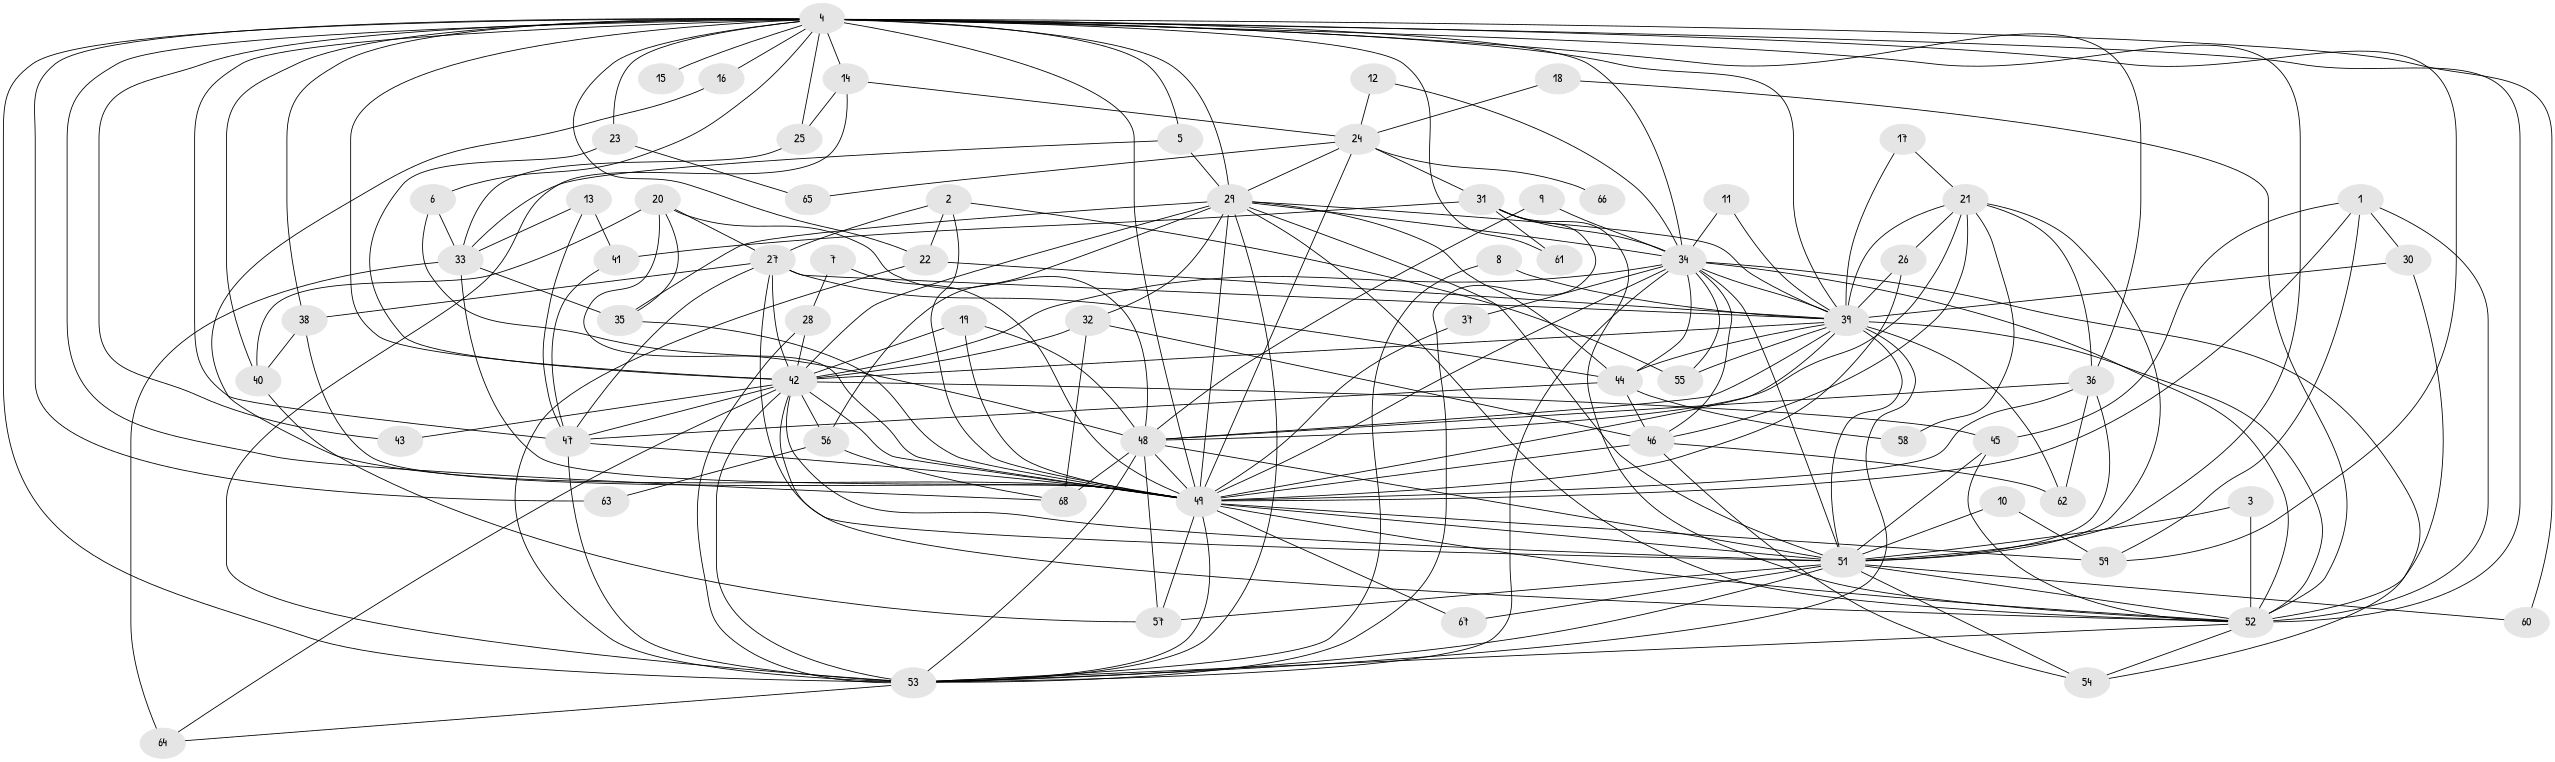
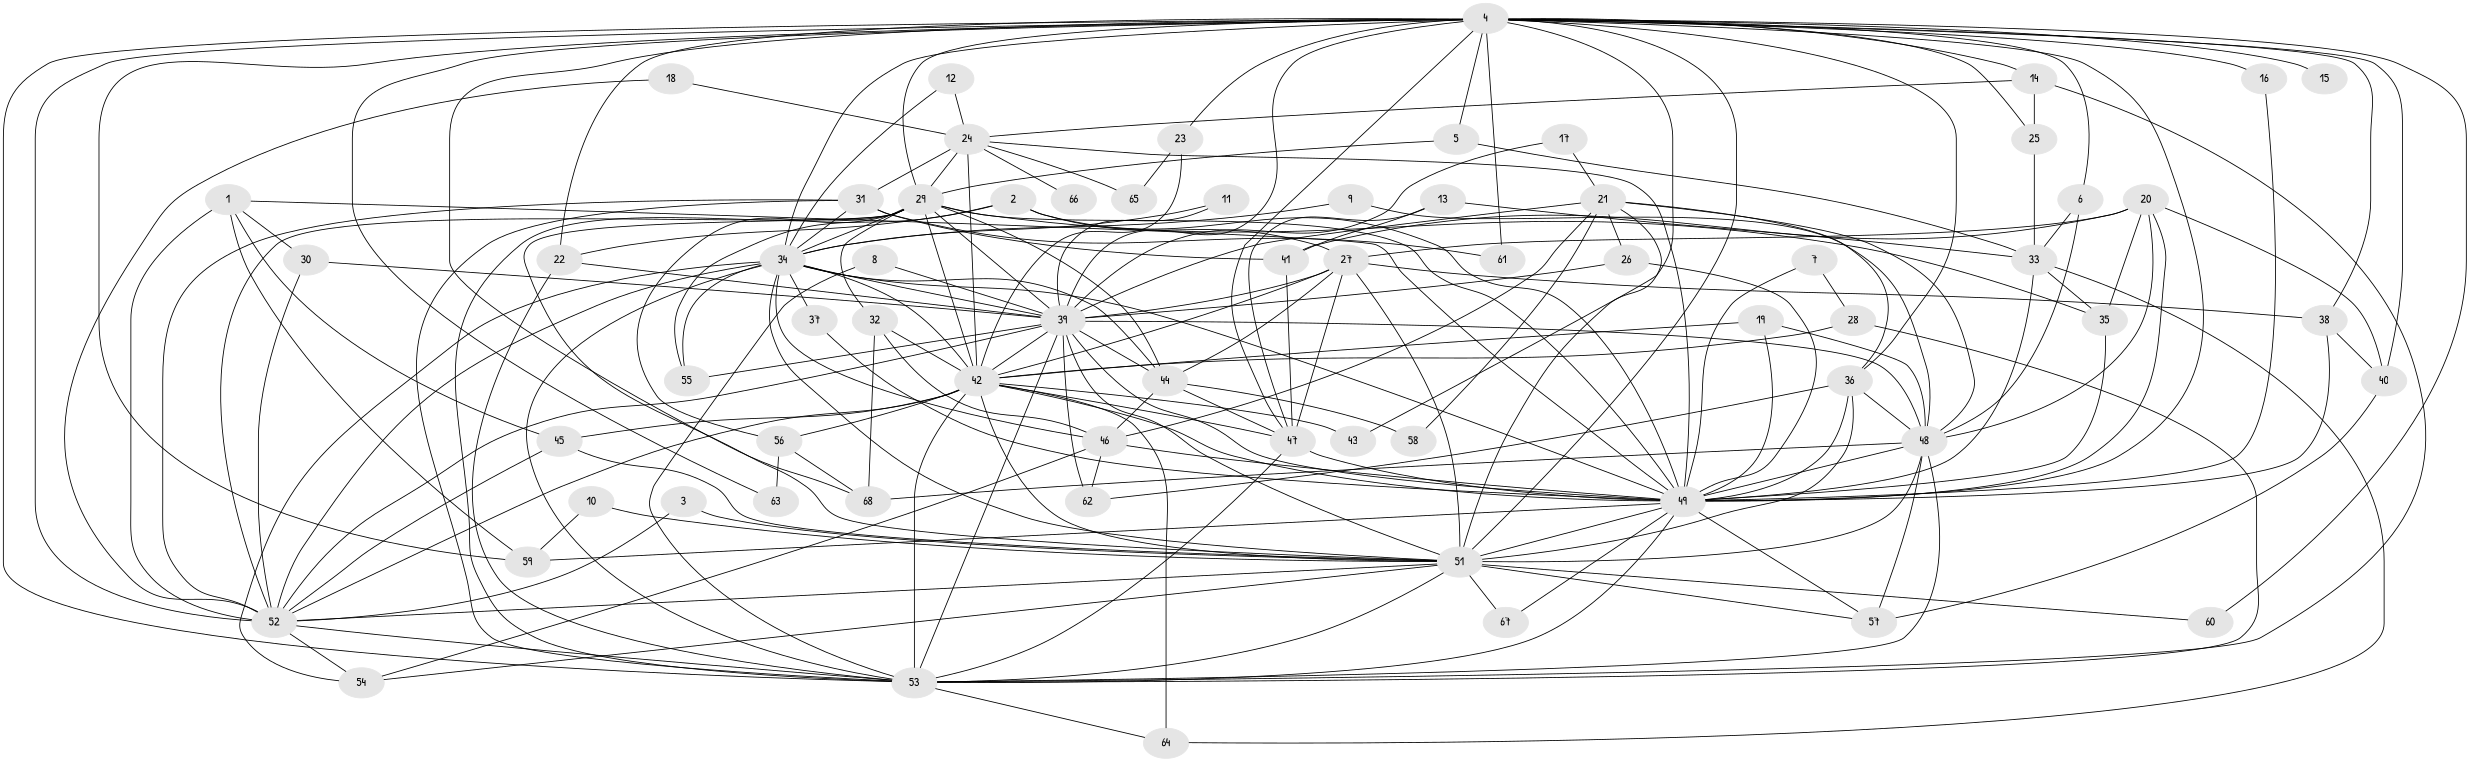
edge "4" -- "42": now "24" -- "42"
edge "20" -- "41": added
edge "49" -- "52": removed
